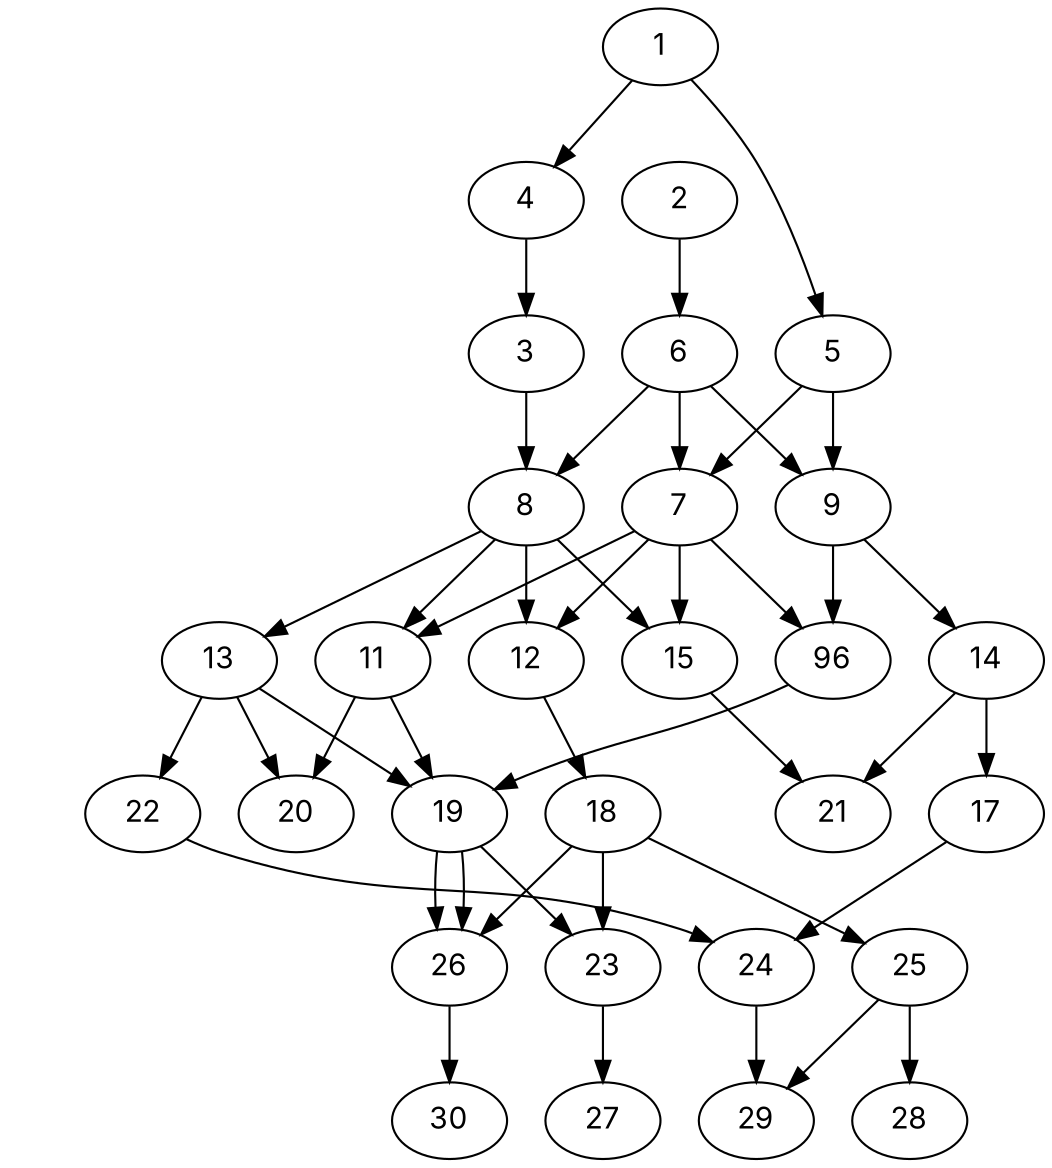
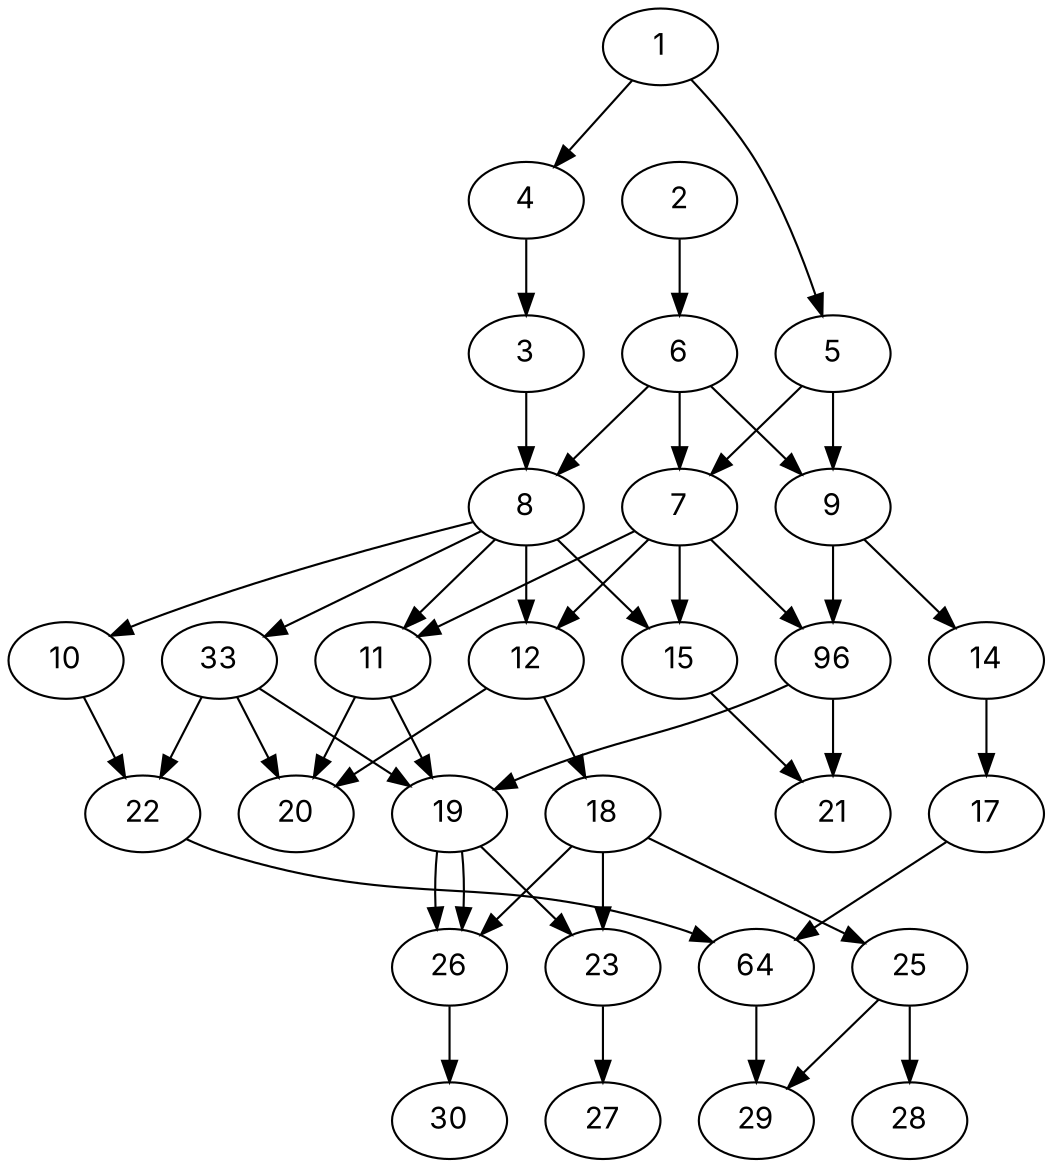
node "10": added
node "13": label "13" -> "33"
edge "12" -> "20": added
edge "14" -> "21": now "96" -> "21"
node "24": label "24" -> "64"
